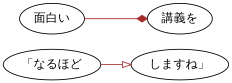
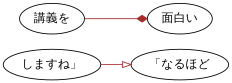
edge "面白い" -> "講義を": reversed
edge "「なるほど" -> "しますね」": reversed
